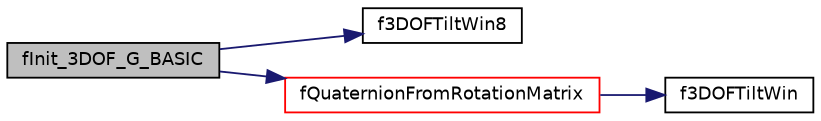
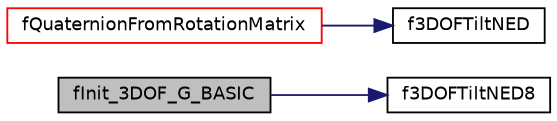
node "f3DOFTiltWin8": label "f3DOFTiltWin8" -> "f3DOFTiltNED8"
edge "fInit_3DOF_G_BASIC" -> "fQuaternionFromRotationMatrix": removed
node "f3DOFTiltWin": label "f3DOFTiltWin" -> "f3DOFTiltNED"
